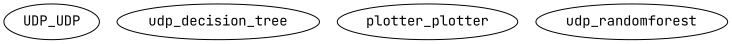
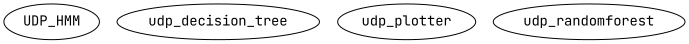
node "UDP_UDP": label "UDP_UDP" -> "UDP_HMM"
node "plotter_plotter": label "plotter_plotter" -> "udp_plotter"
